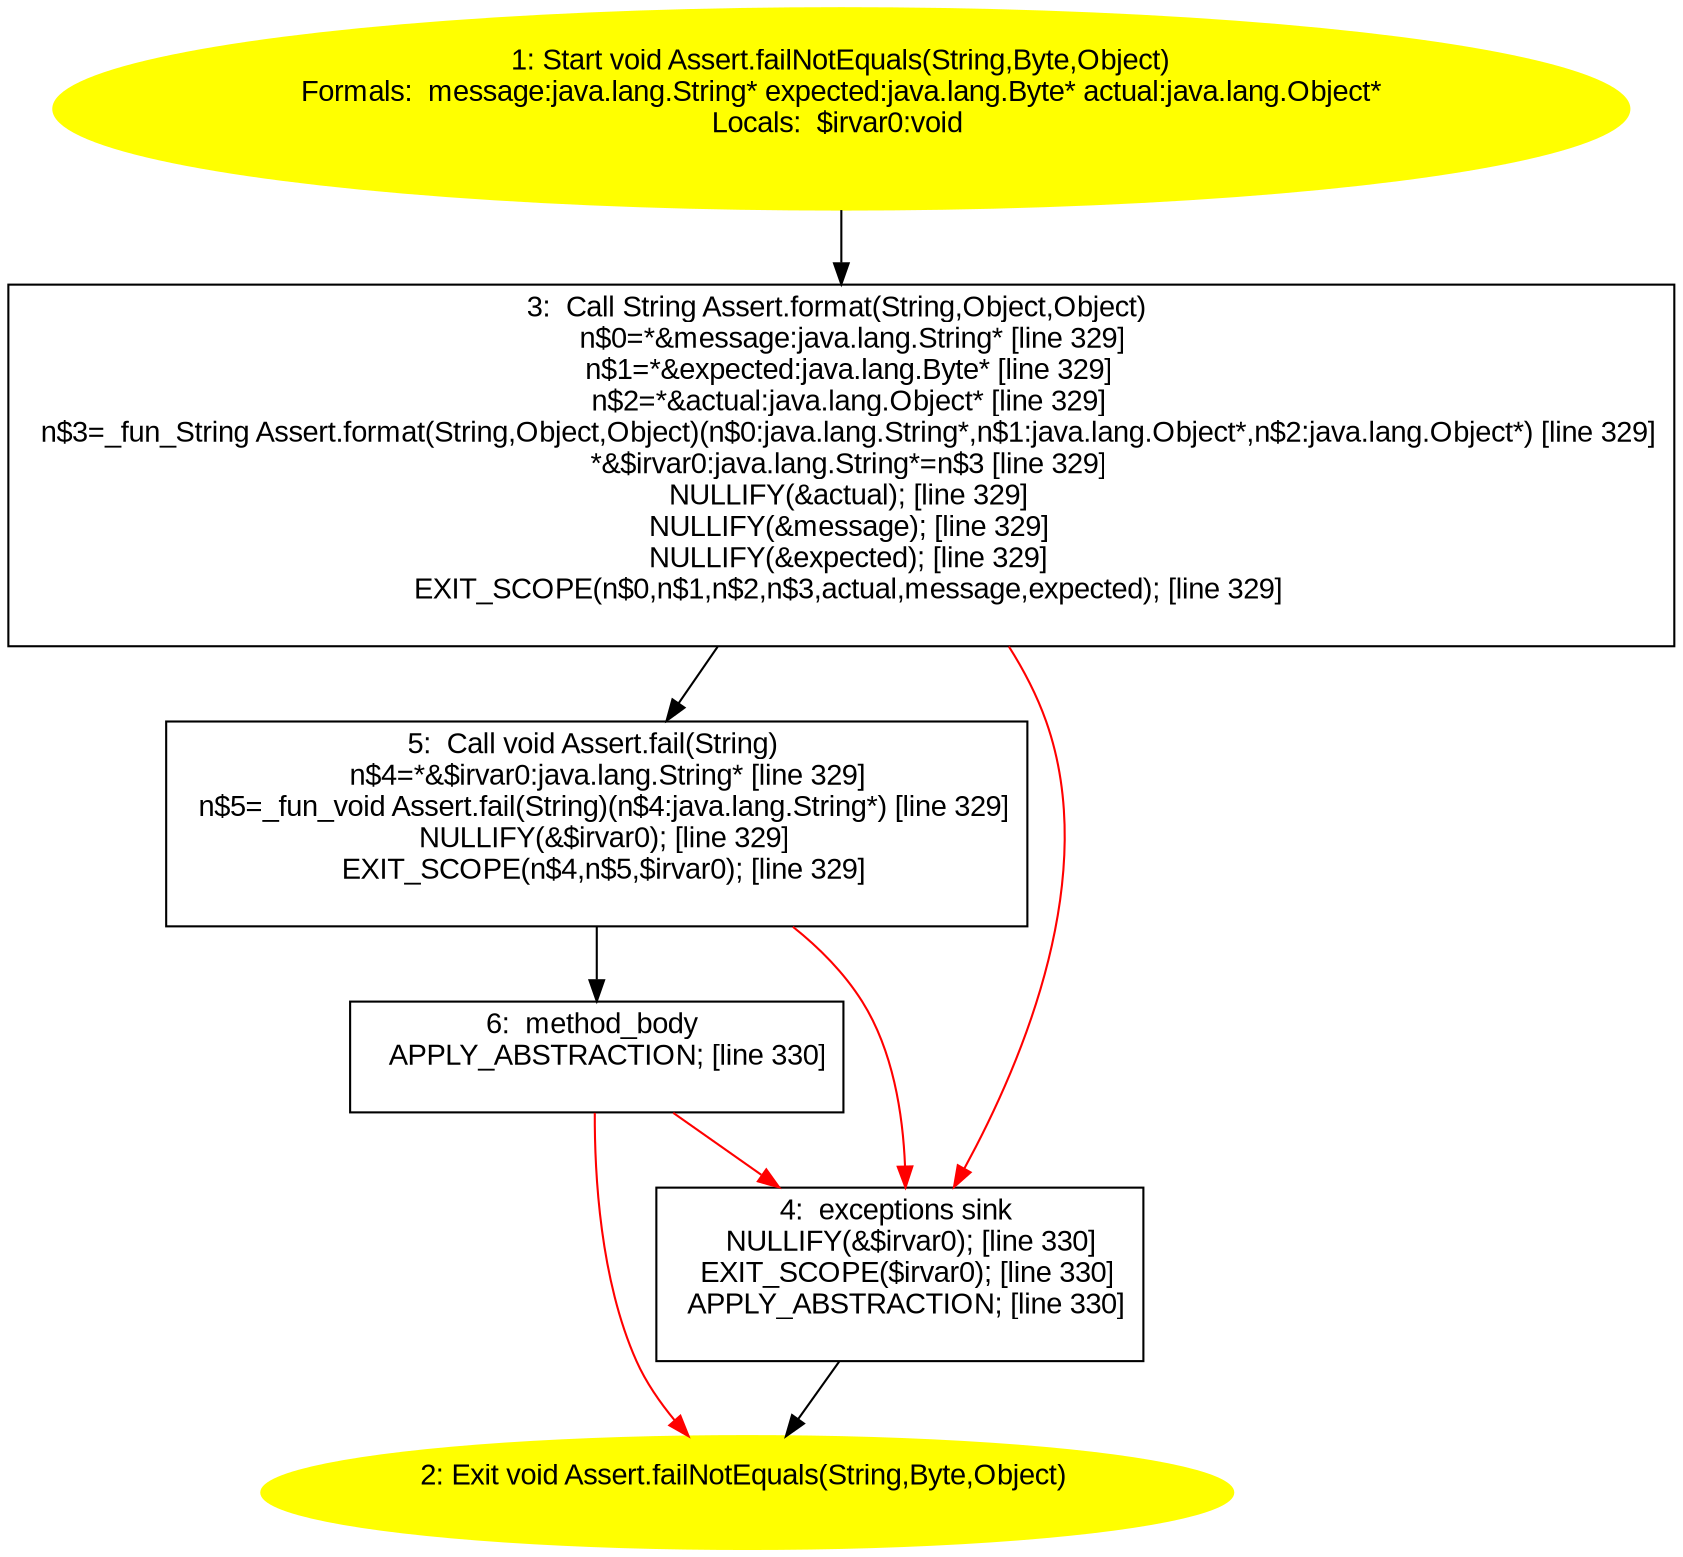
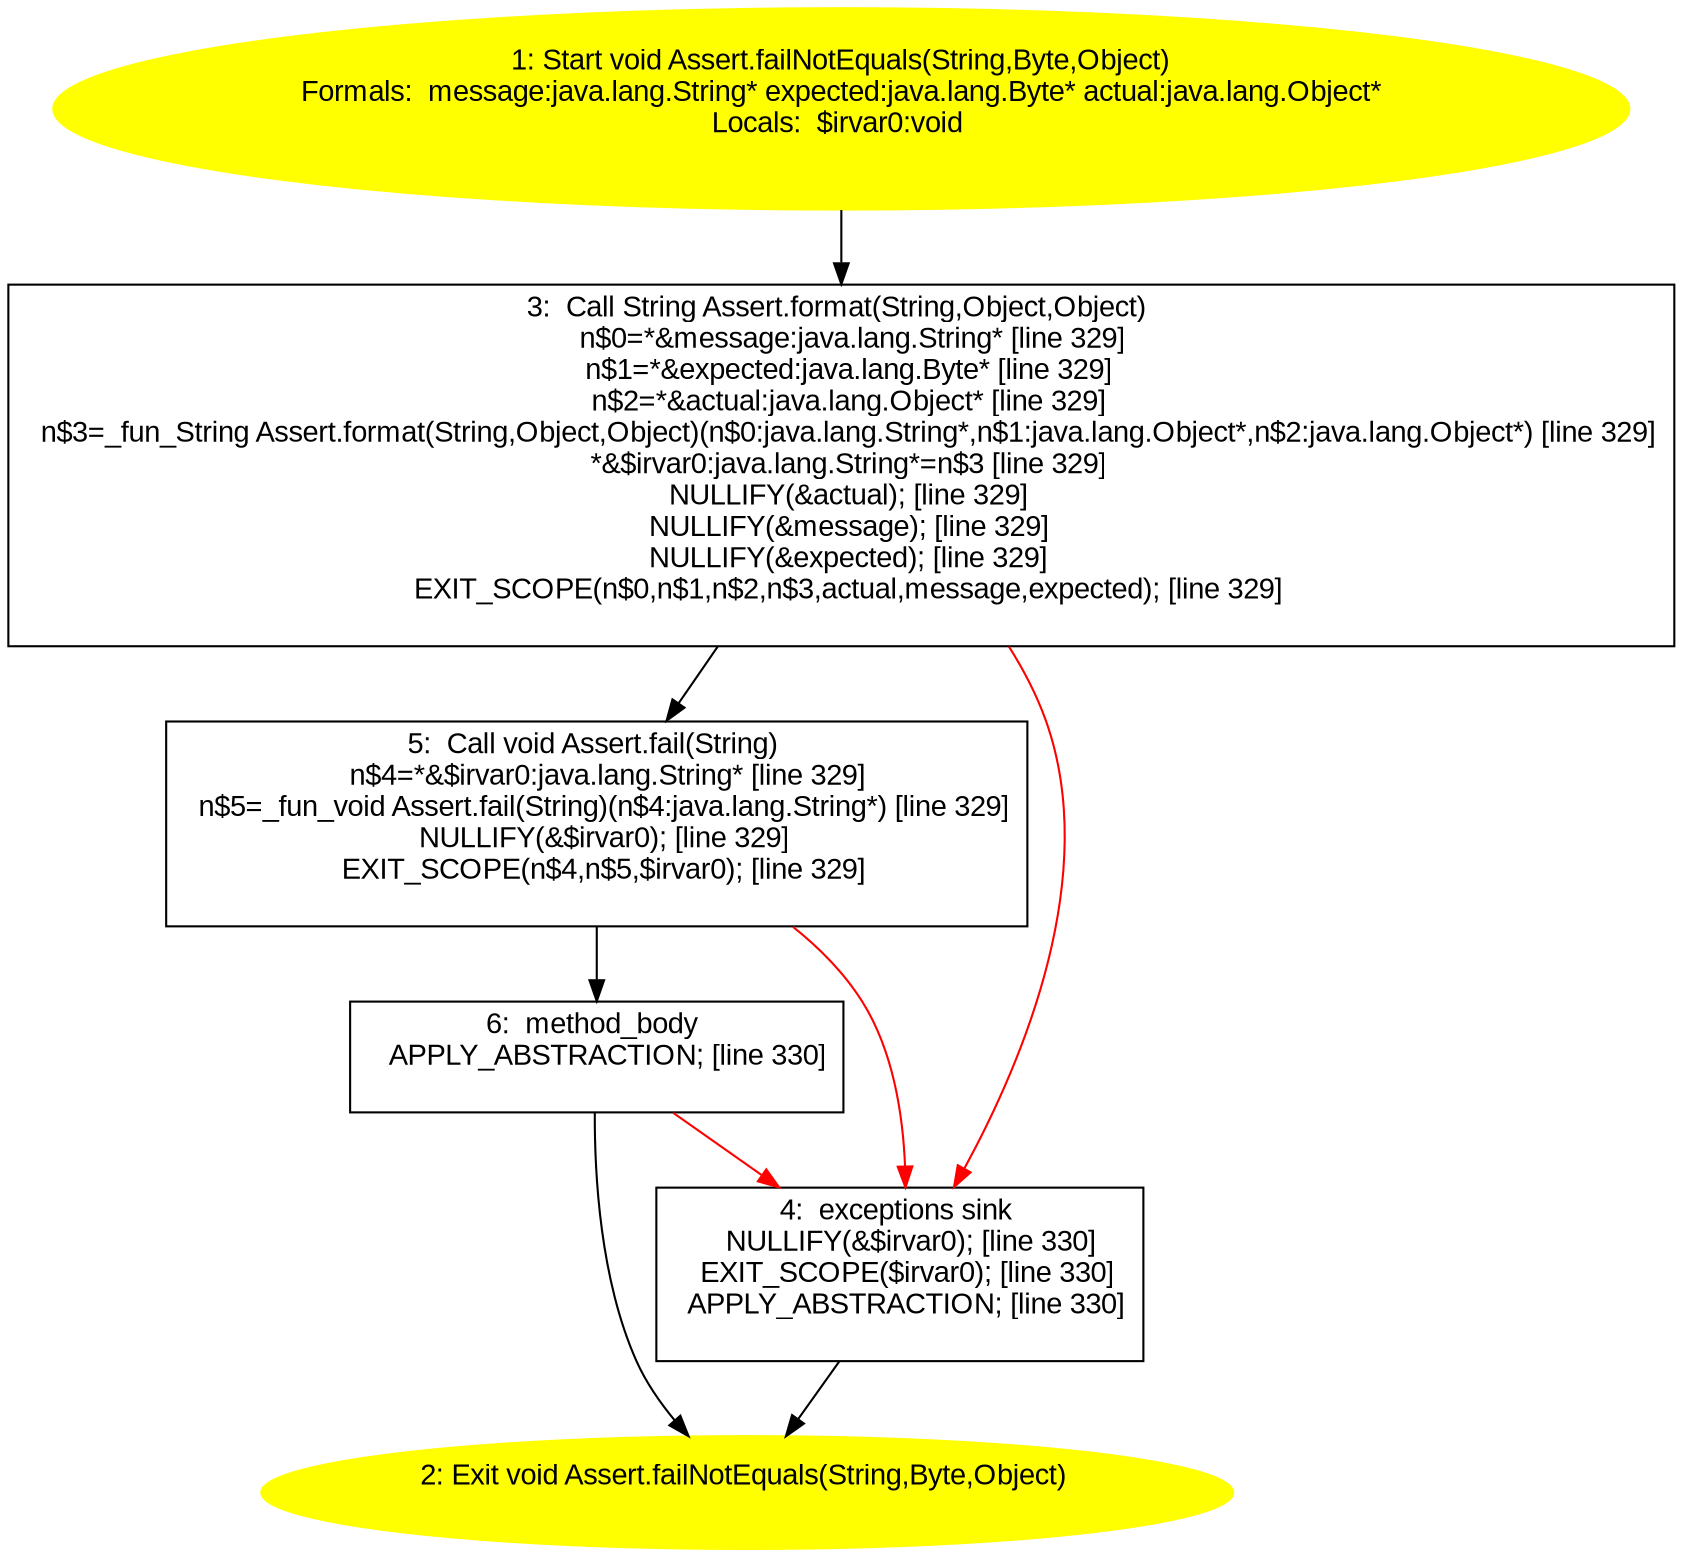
edge "6:  method_body APPLY_ABSTRACTION; [line 330]" -> "2: Exit void Assert.failNotEquals(String,Byte,Object)": color red -> black
